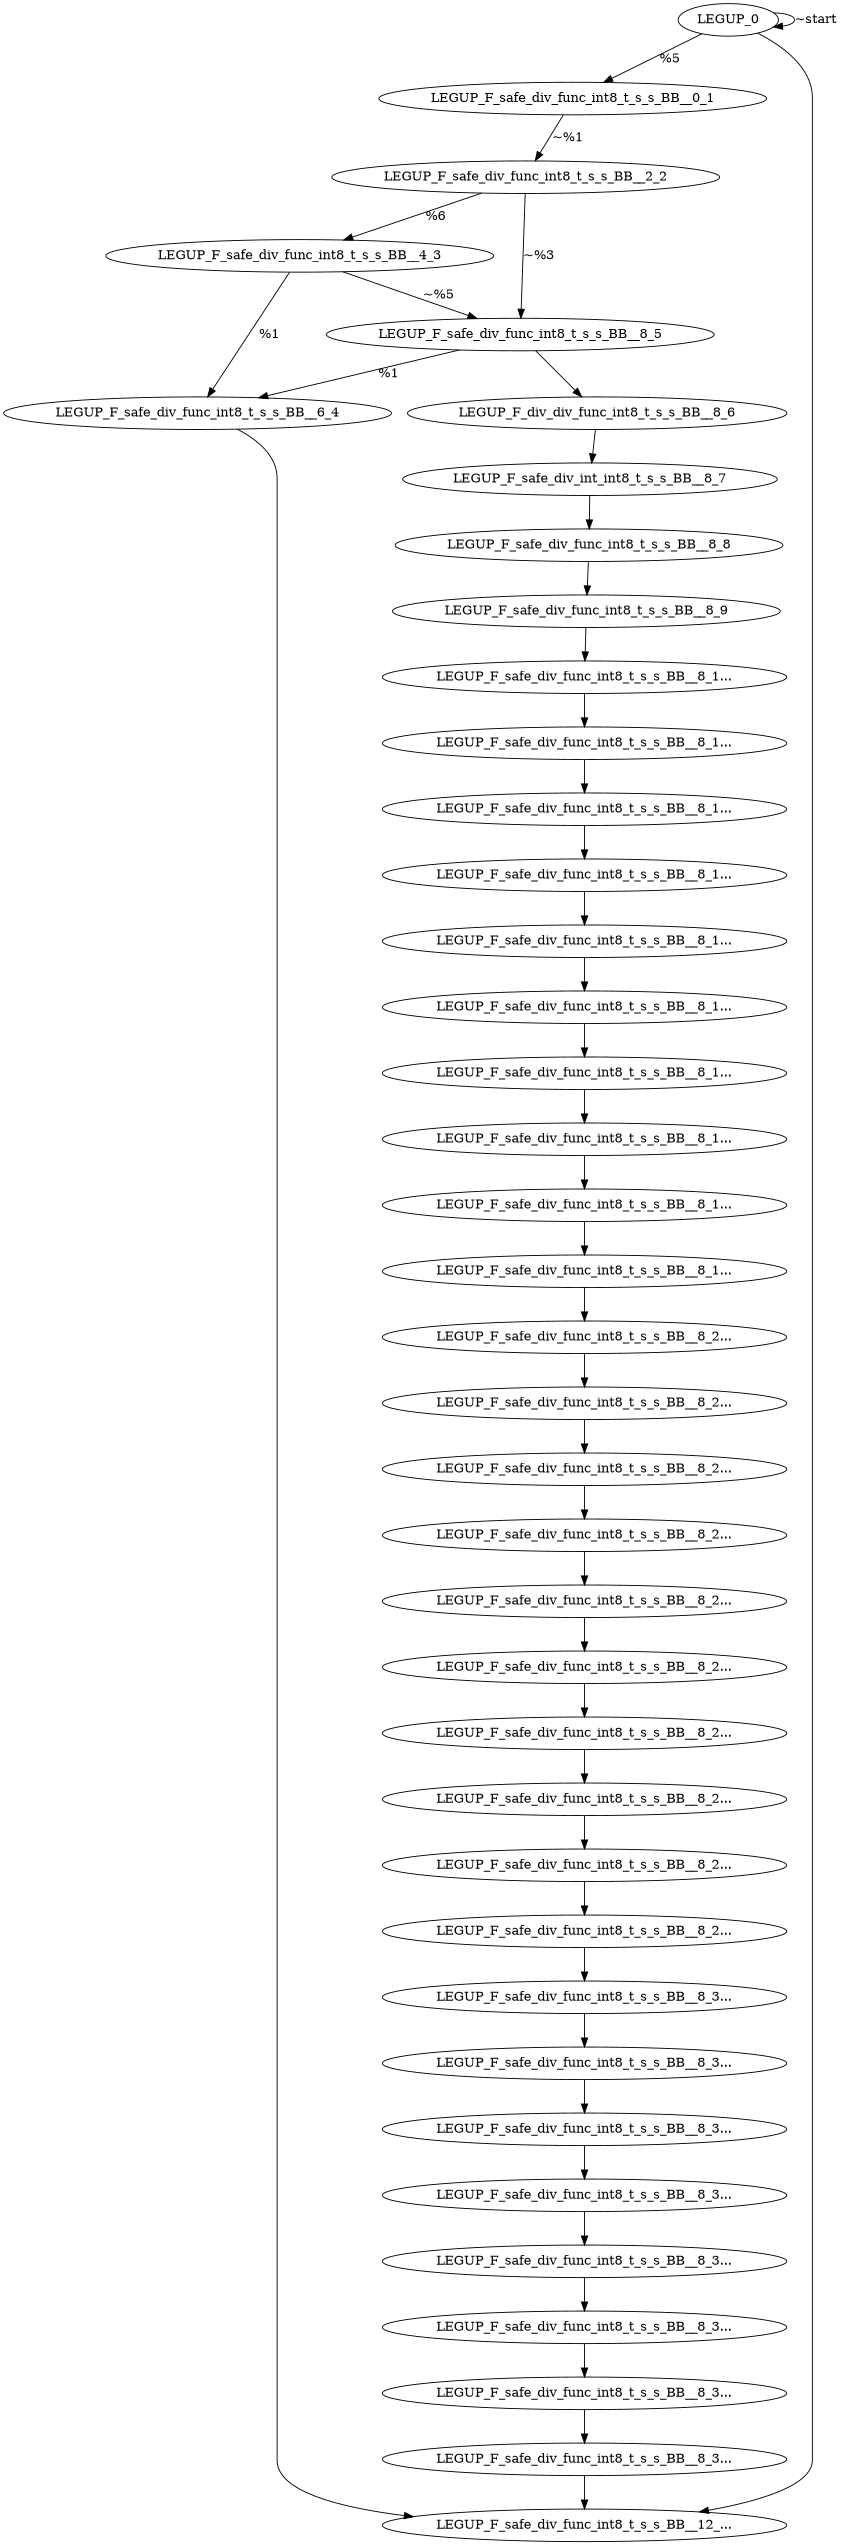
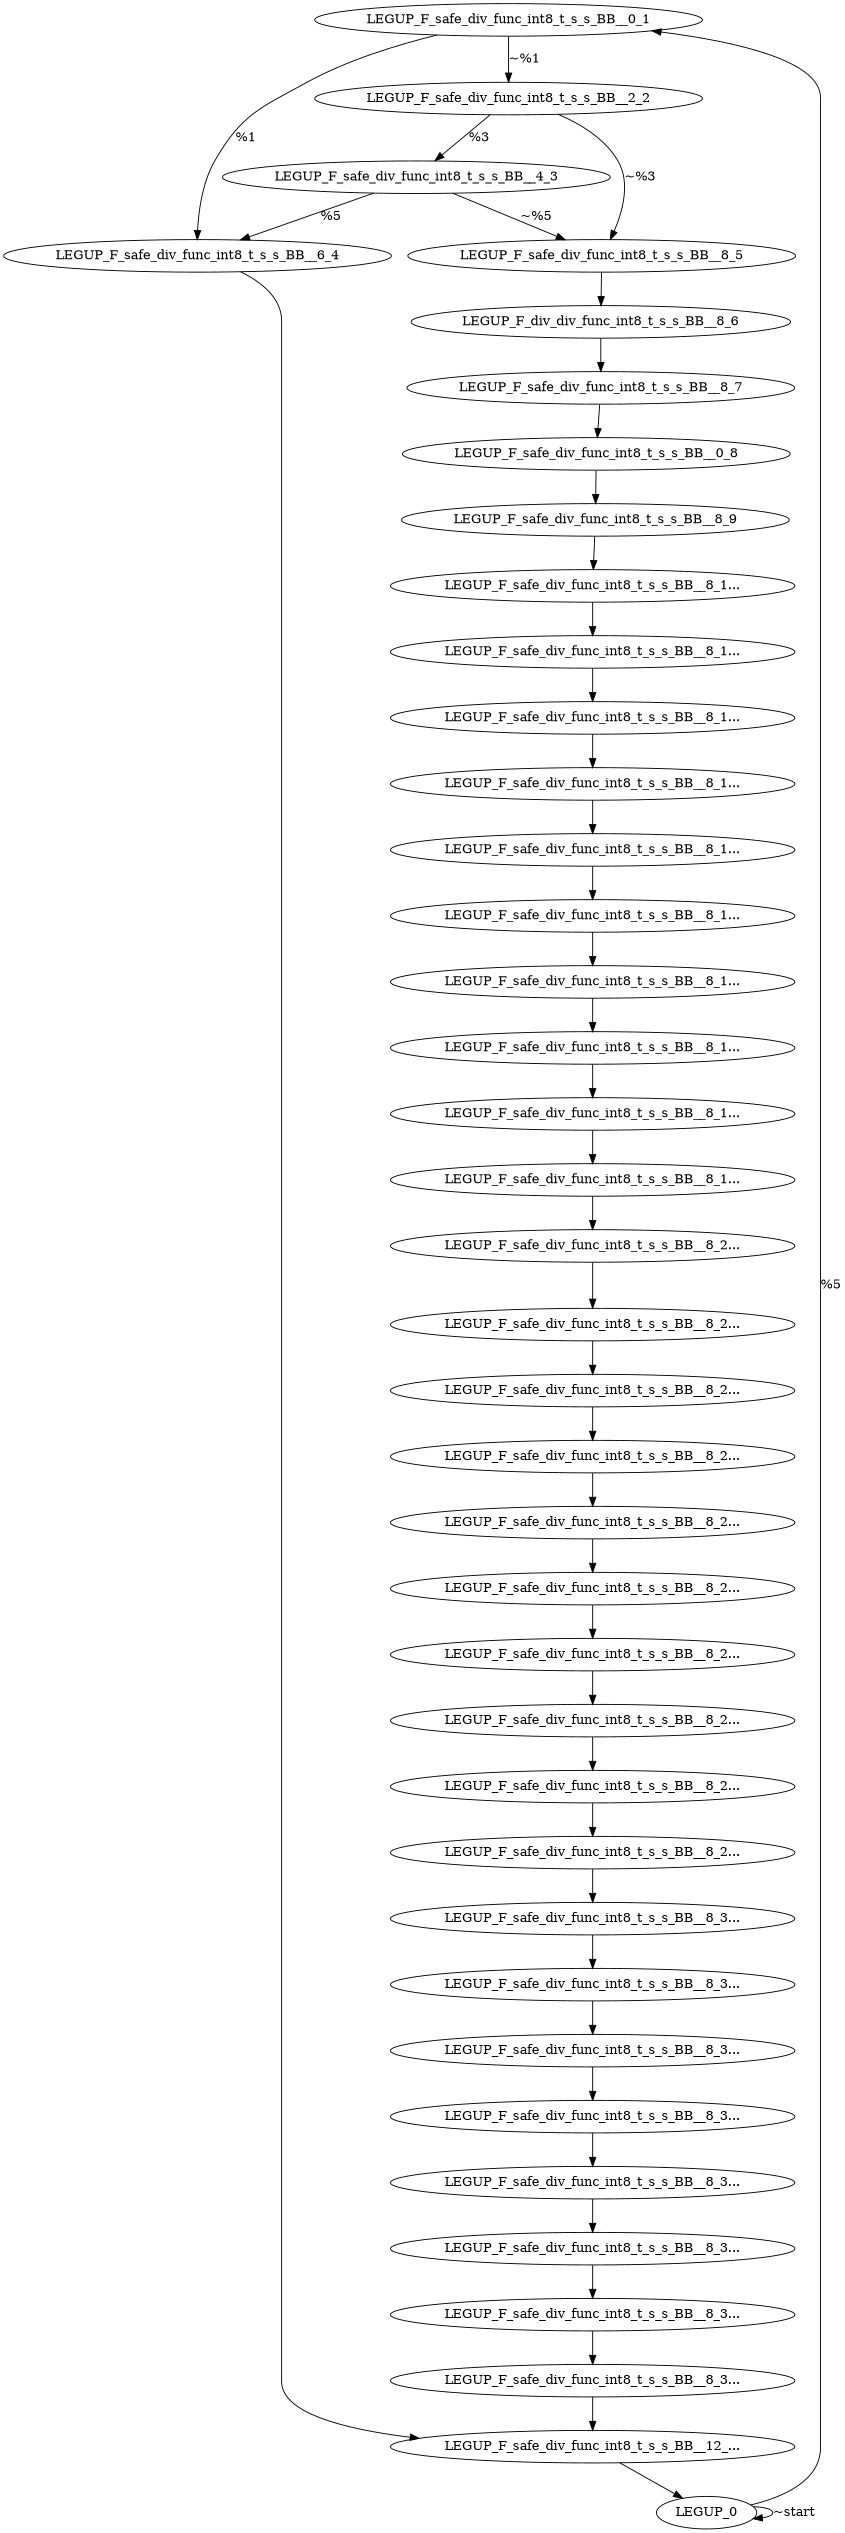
edge "LEGUP_F_safe_div_func_int8_t_s_s_BB__2_2" -> "LEGUP_F_safe_div_func_int8_t_s_s_BB__4_3": label "%6" -> "%3"
edge "LEGUP_F_safe_div_func_int8_t_s_s_BB__4_3" -> "LEGUP_F_safe_div_func_int8_t_s_s_BB__6_4": label "%1" -> "%5"
edge "LEGUP_F_safe_div_func_int8_t_s_s_BB__8_5" -> "LEGUP_F_safe_div_func_int8_t_s_s_BB__6_4": now "LEGUP_F_safe_div_func_int8_t_s_s_BB__0_1" -> "LEGUP_F_safe_div_func_int8_t_s_s_BB__6_4"
node "LEGUP_F_safe_div_int_int8_t_s_s_BB__8_7": label "LEGUP_F_safe_div_int_int8_t_s_s_BB__8_7" -> "LEGUP_F_safe_div_func_int8_t_s_s_BB__8_7"
node "LEGUP_F_safe_div_func_int8_t_s_s_BB__8_8": label "LEGUP_F_safe_div_func_int8_t_s_s_BB__8_8" -> "LEGUP_F_safe_div_func_int8_t_s_s_BB__0_8"
edge "LEGUP_0" -> "LEGUP_F_safe_div_func_int8_t_s_s_BB__12_...": reversed
